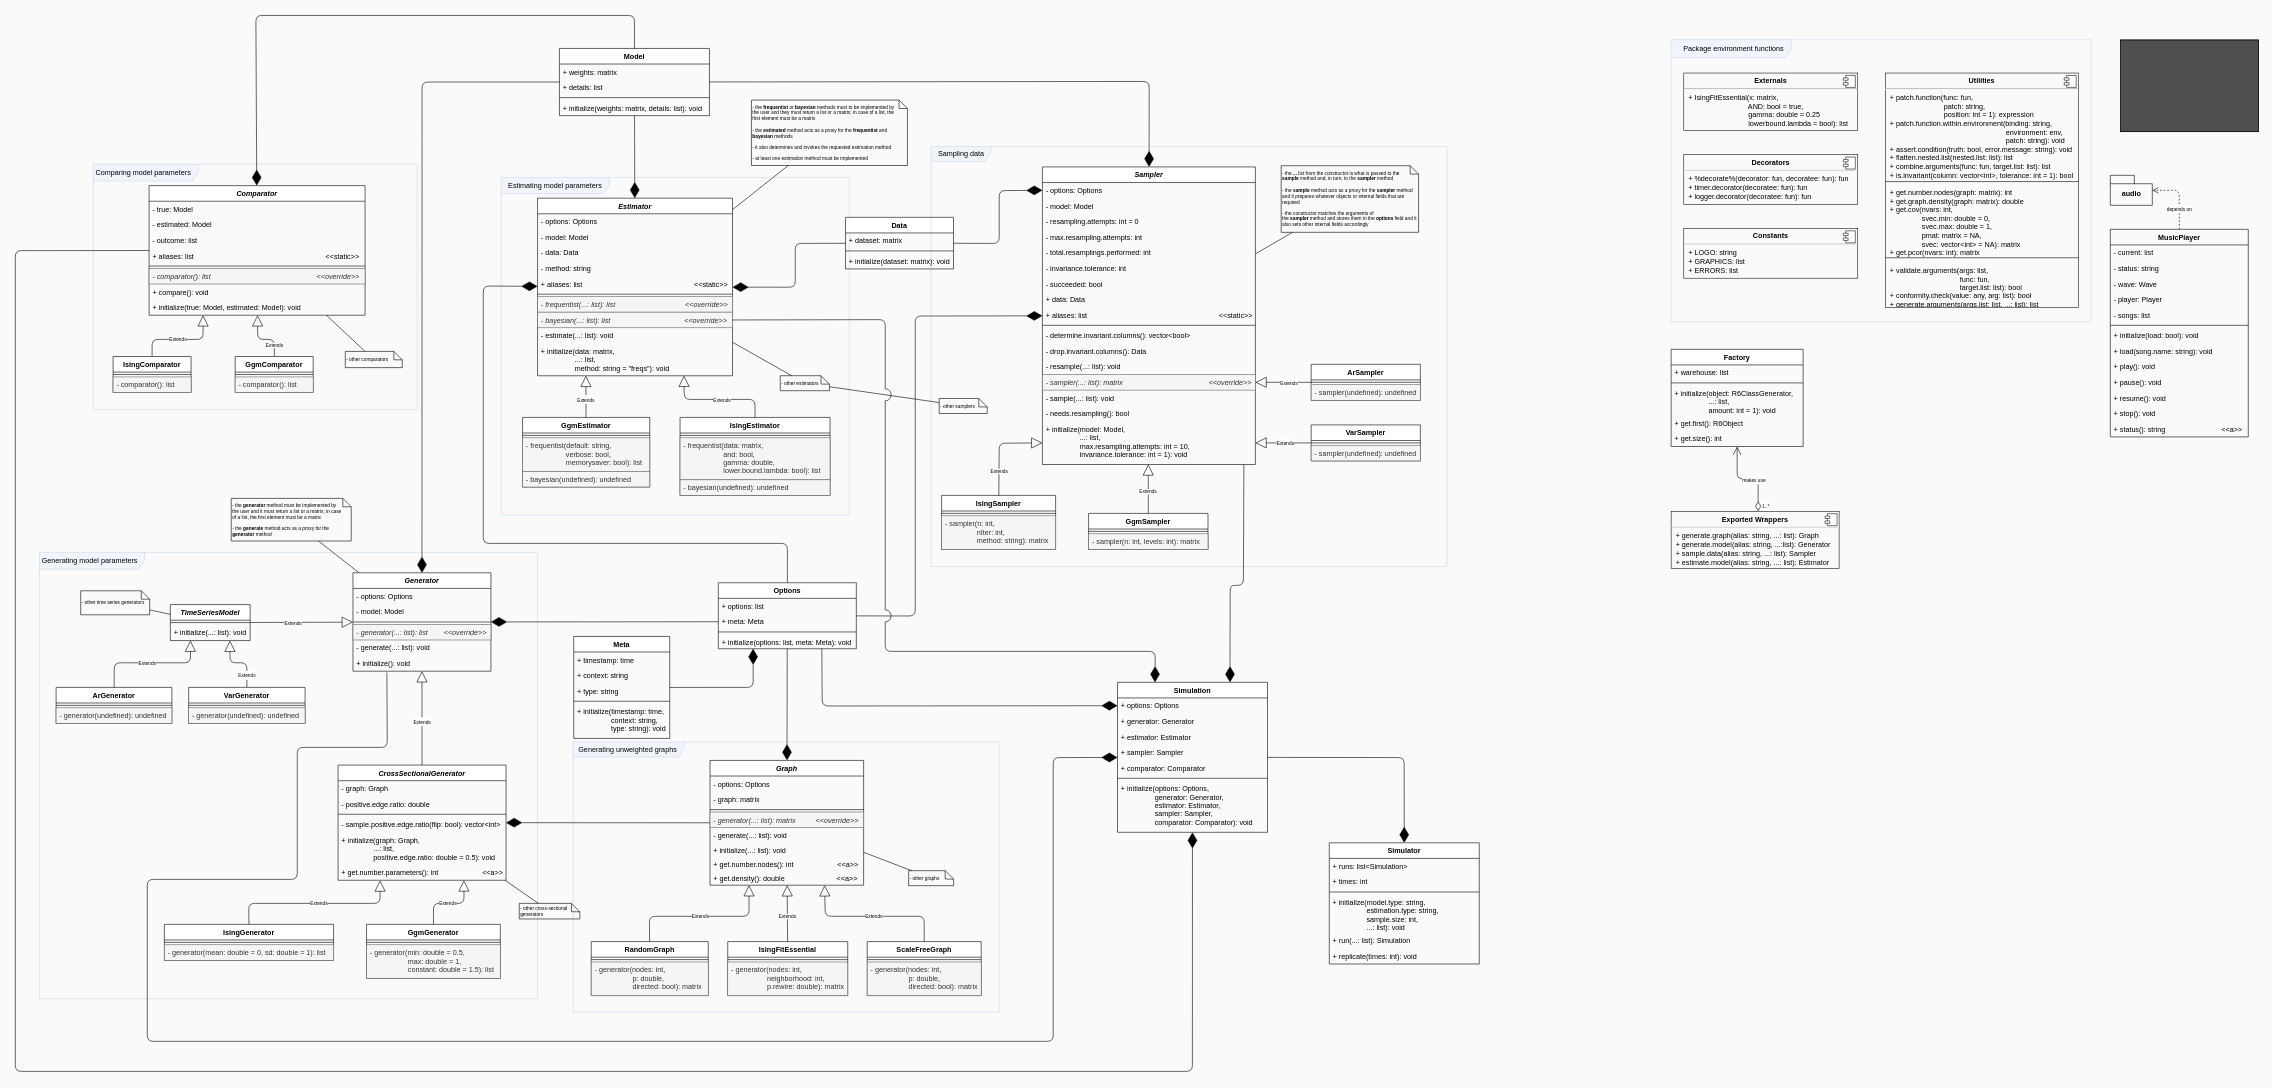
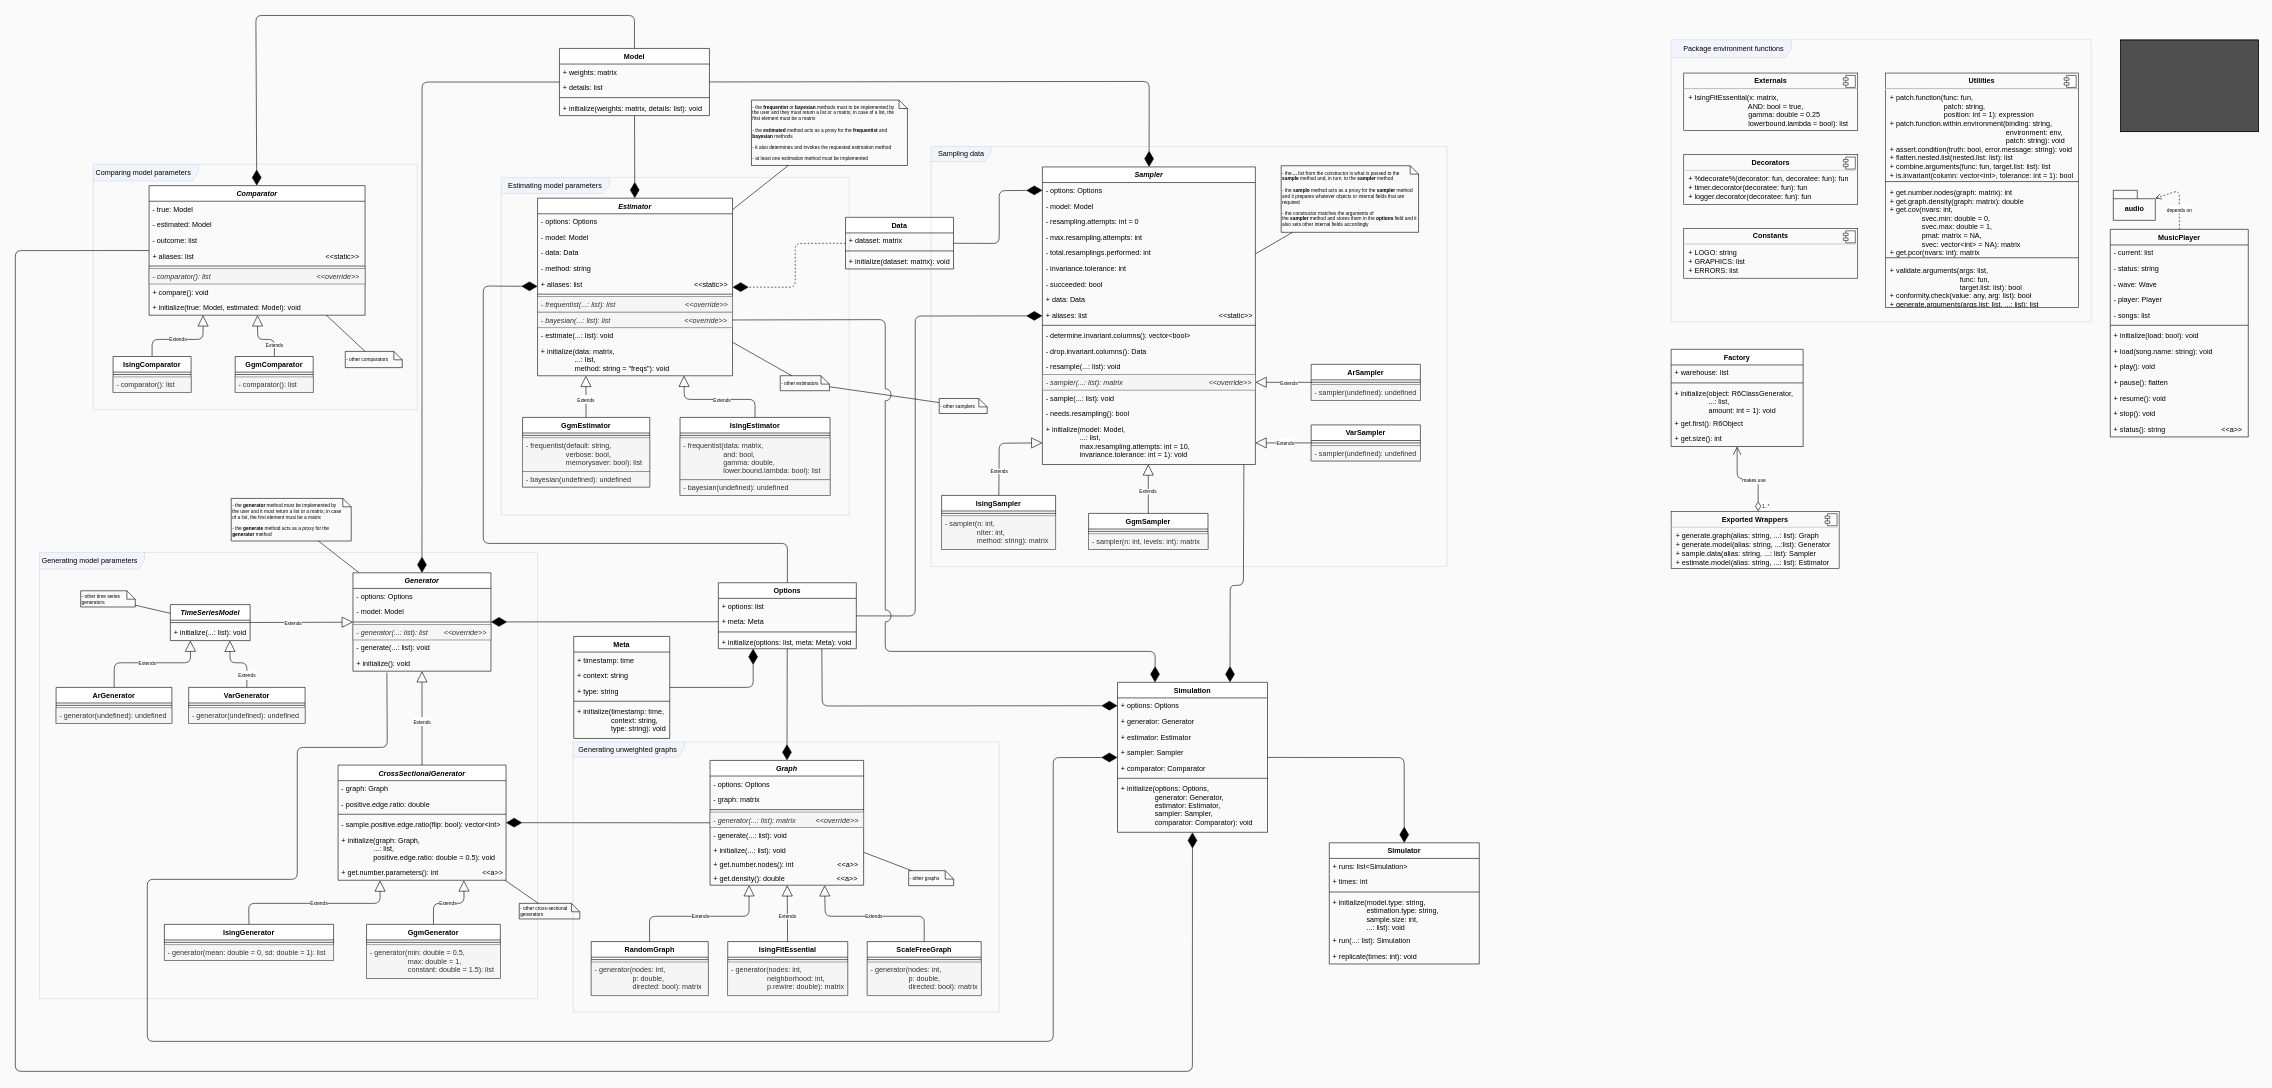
node "audio": moved (2131, 190) -> (2134, 205)
edge "Data" -> "Estimator": style solid -> dashed
node "+ pause(): void": label "+ pause(): void" -> "+ pause(): flatten"
node "- other time series generators": size 69x24 -> 55x16
